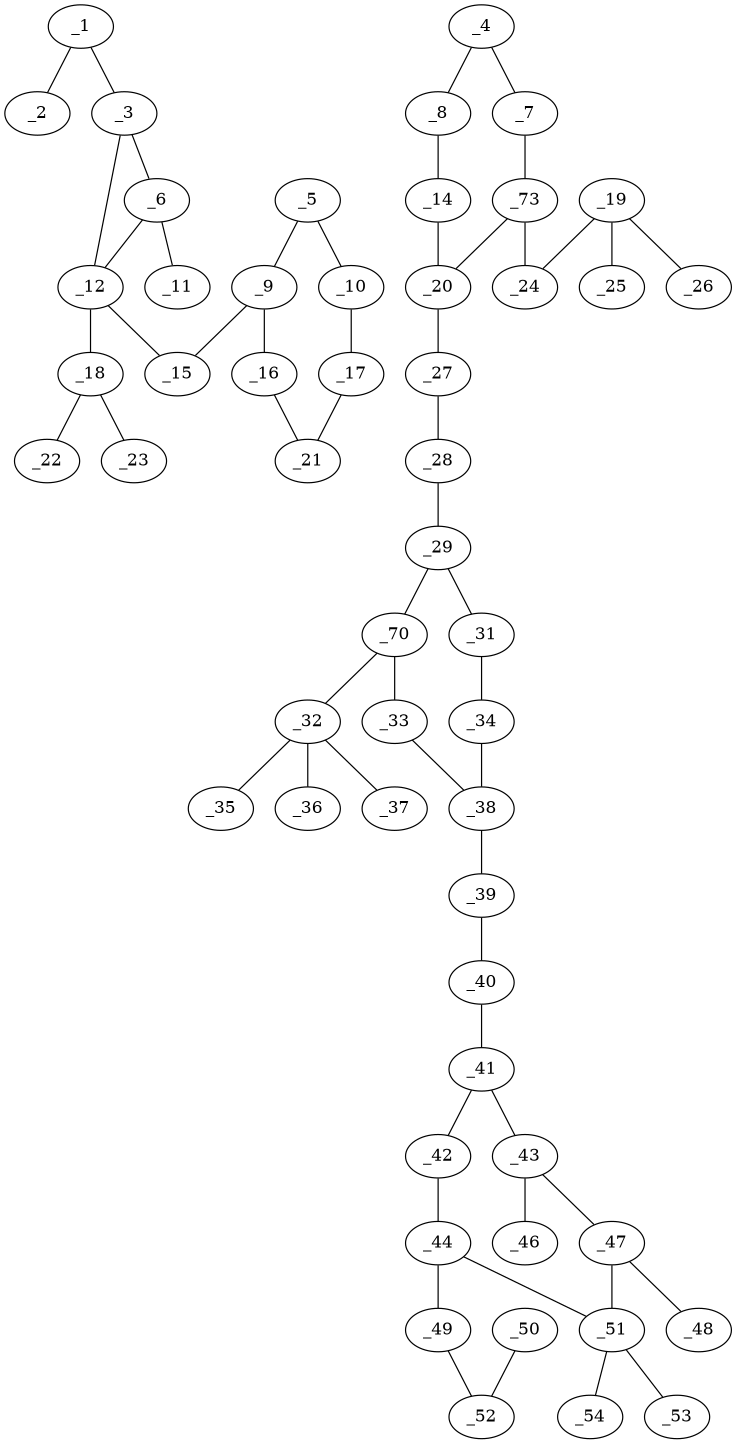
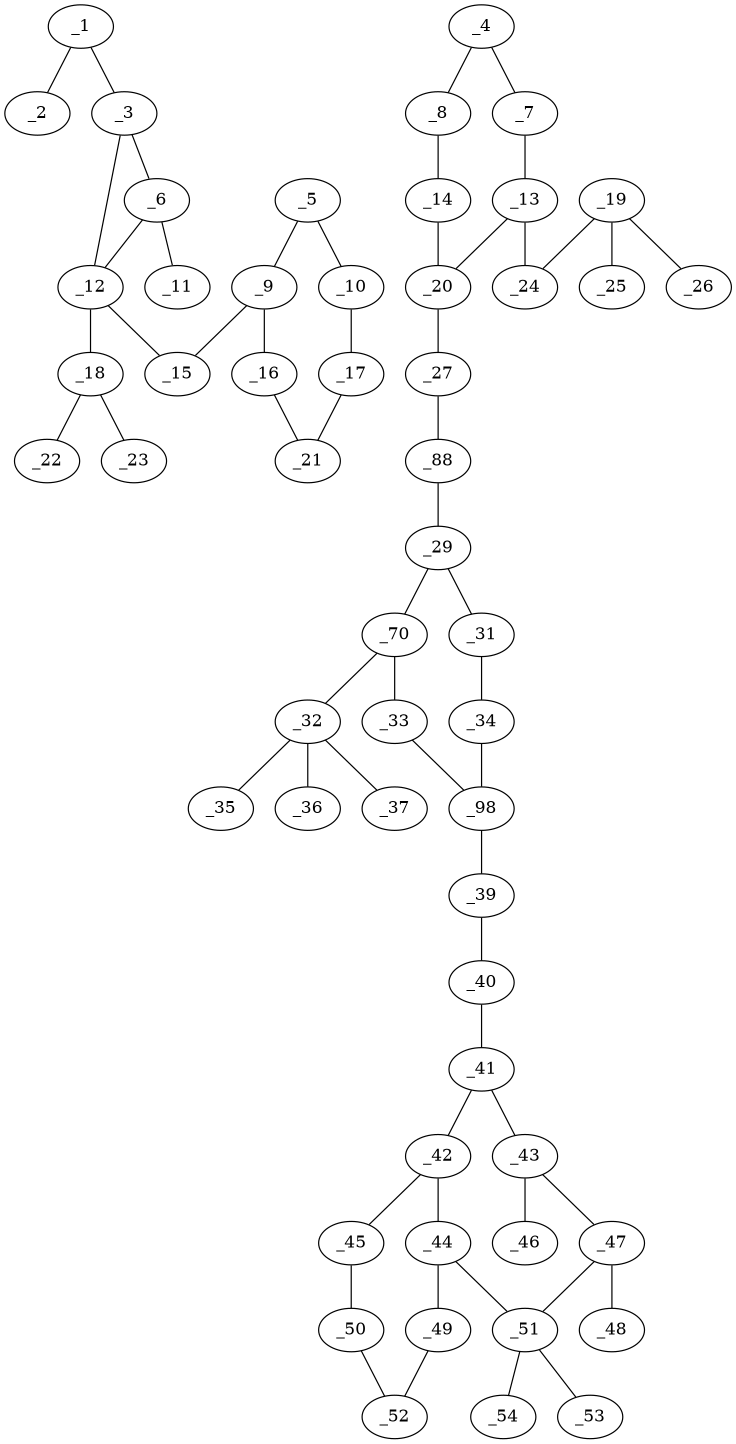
node "_73": label "_73" -> "_13"
node "_28": label "_28" -> "_88"
node "_38": label "_38" -> "_98"
node "_45": added
